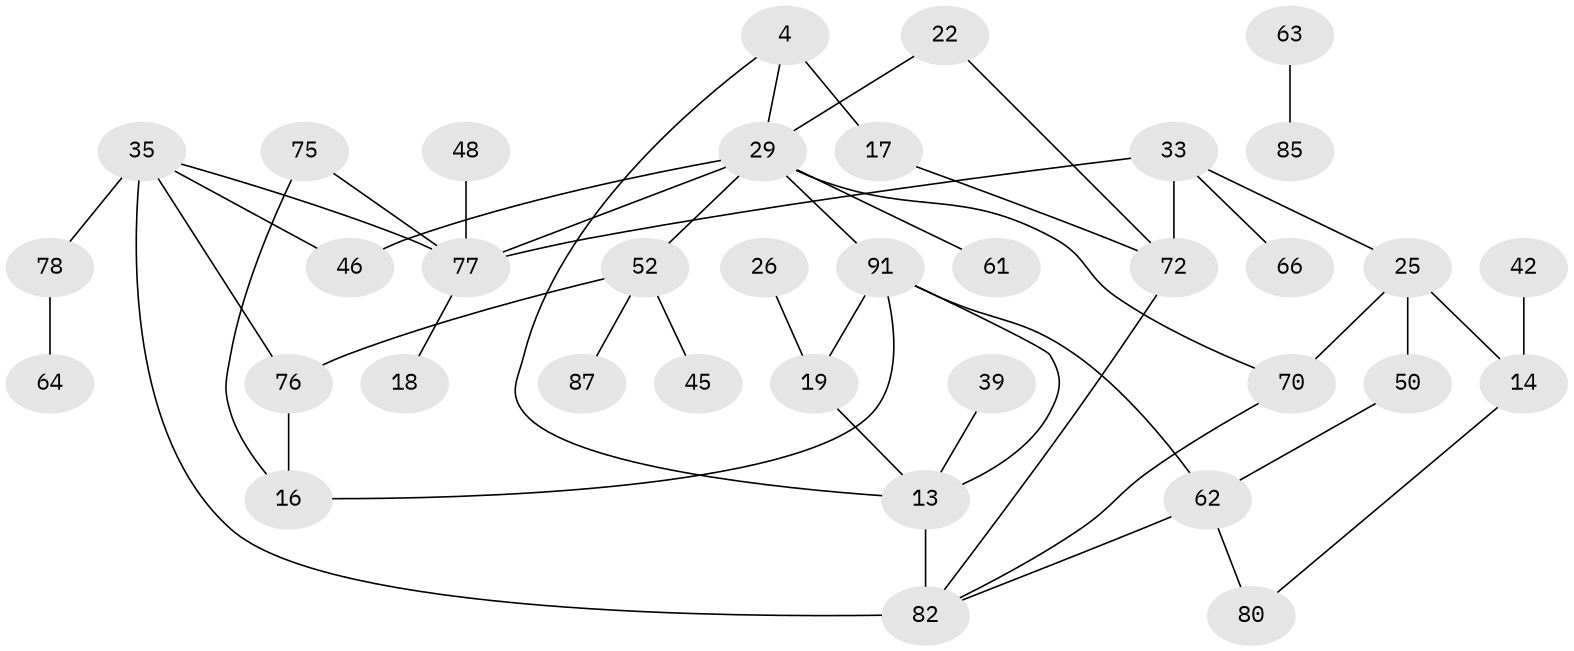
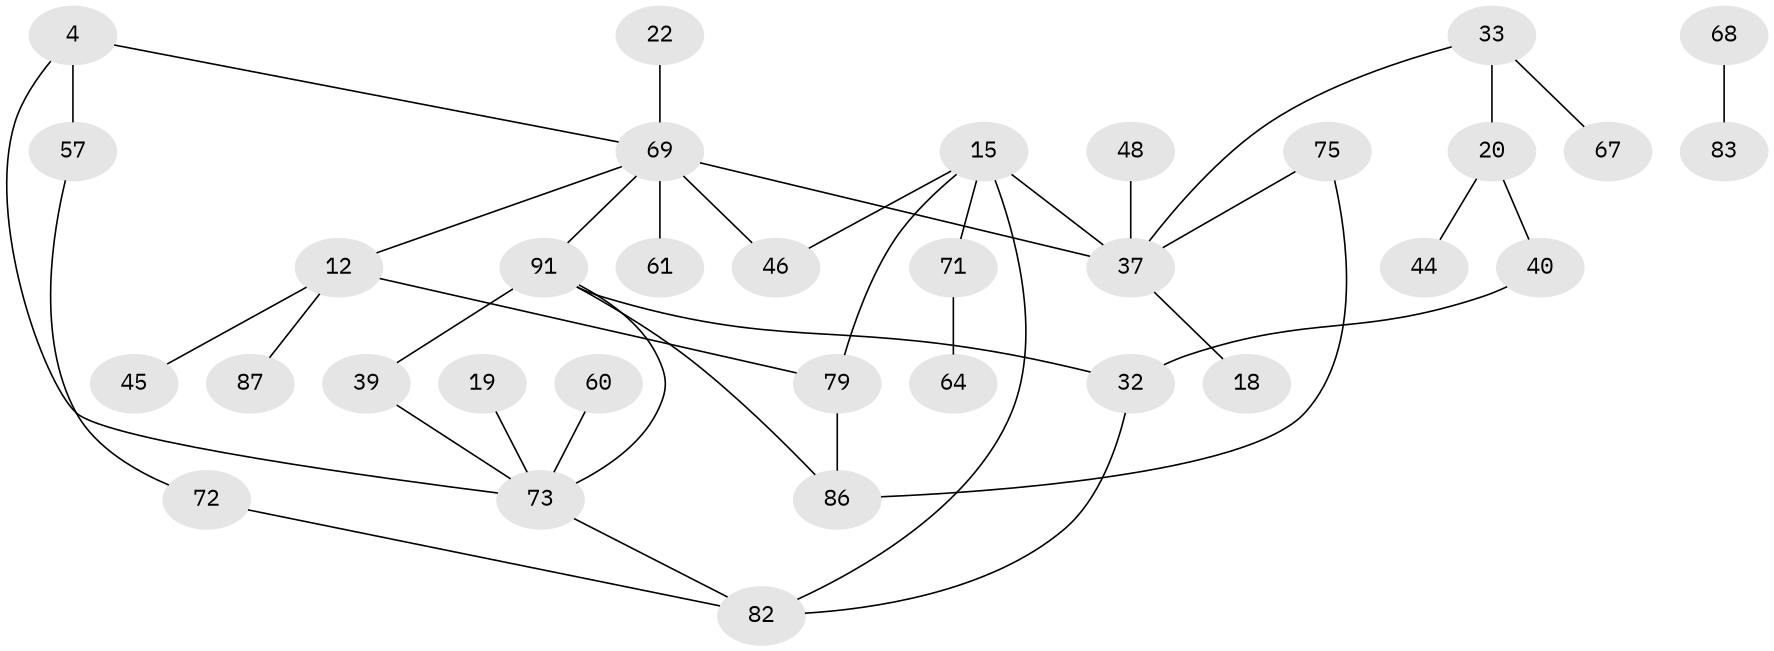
node "63": label "63" -> "68"
node "35": label "35" -> "15"
node "29": label "29" -> "69"
node "17": label "17" -> "57"
edge "22" -- "72": removed
node "85": label "85" -> "83"
edge "33" -- "72": removed
node "78": label "78" -> "71"
node "77": label "77" -> "37"
node "52": label "52" -> "12"
node "26": removed
node "66": label "66" -> "67"
node "25": label "25" -> "20"
node "42": removed
edge "91" -- "19": now "91" -- "39"
node "76": label "76" -> "79"
node "60": added
node "70": removed
node "50": label "50" -> "40"
node "14": label "14" -> "44"
node "16": label "16" -> "86"
node "13": label "13" -> "73"
node "62": label "62" -> "32"
node "80": removed
